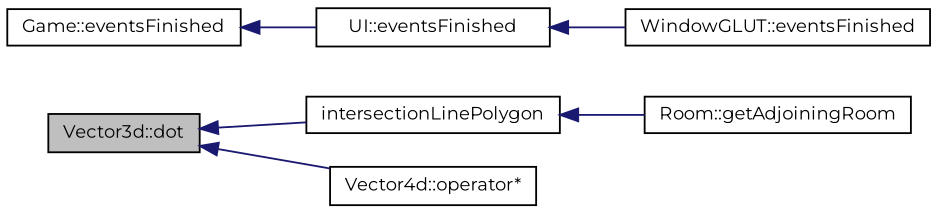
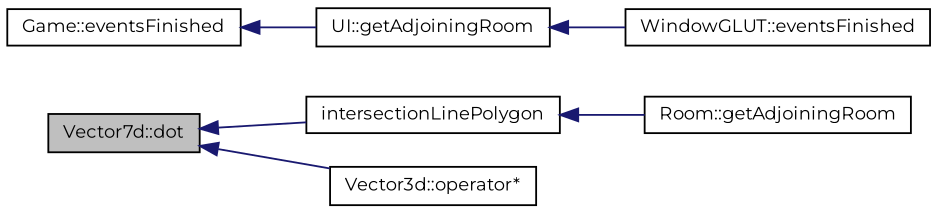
node "UI::eventsFinished": label "UI::eventsFinished" -> "UI::getAdjoiningRoom"
node "Vector3d::dot": label "Vector3d::dot" -> "Vector7d::dot"
node "Vector4d::operator*": label "Vector4d::operator*" -> "Vector3d::operator*"
